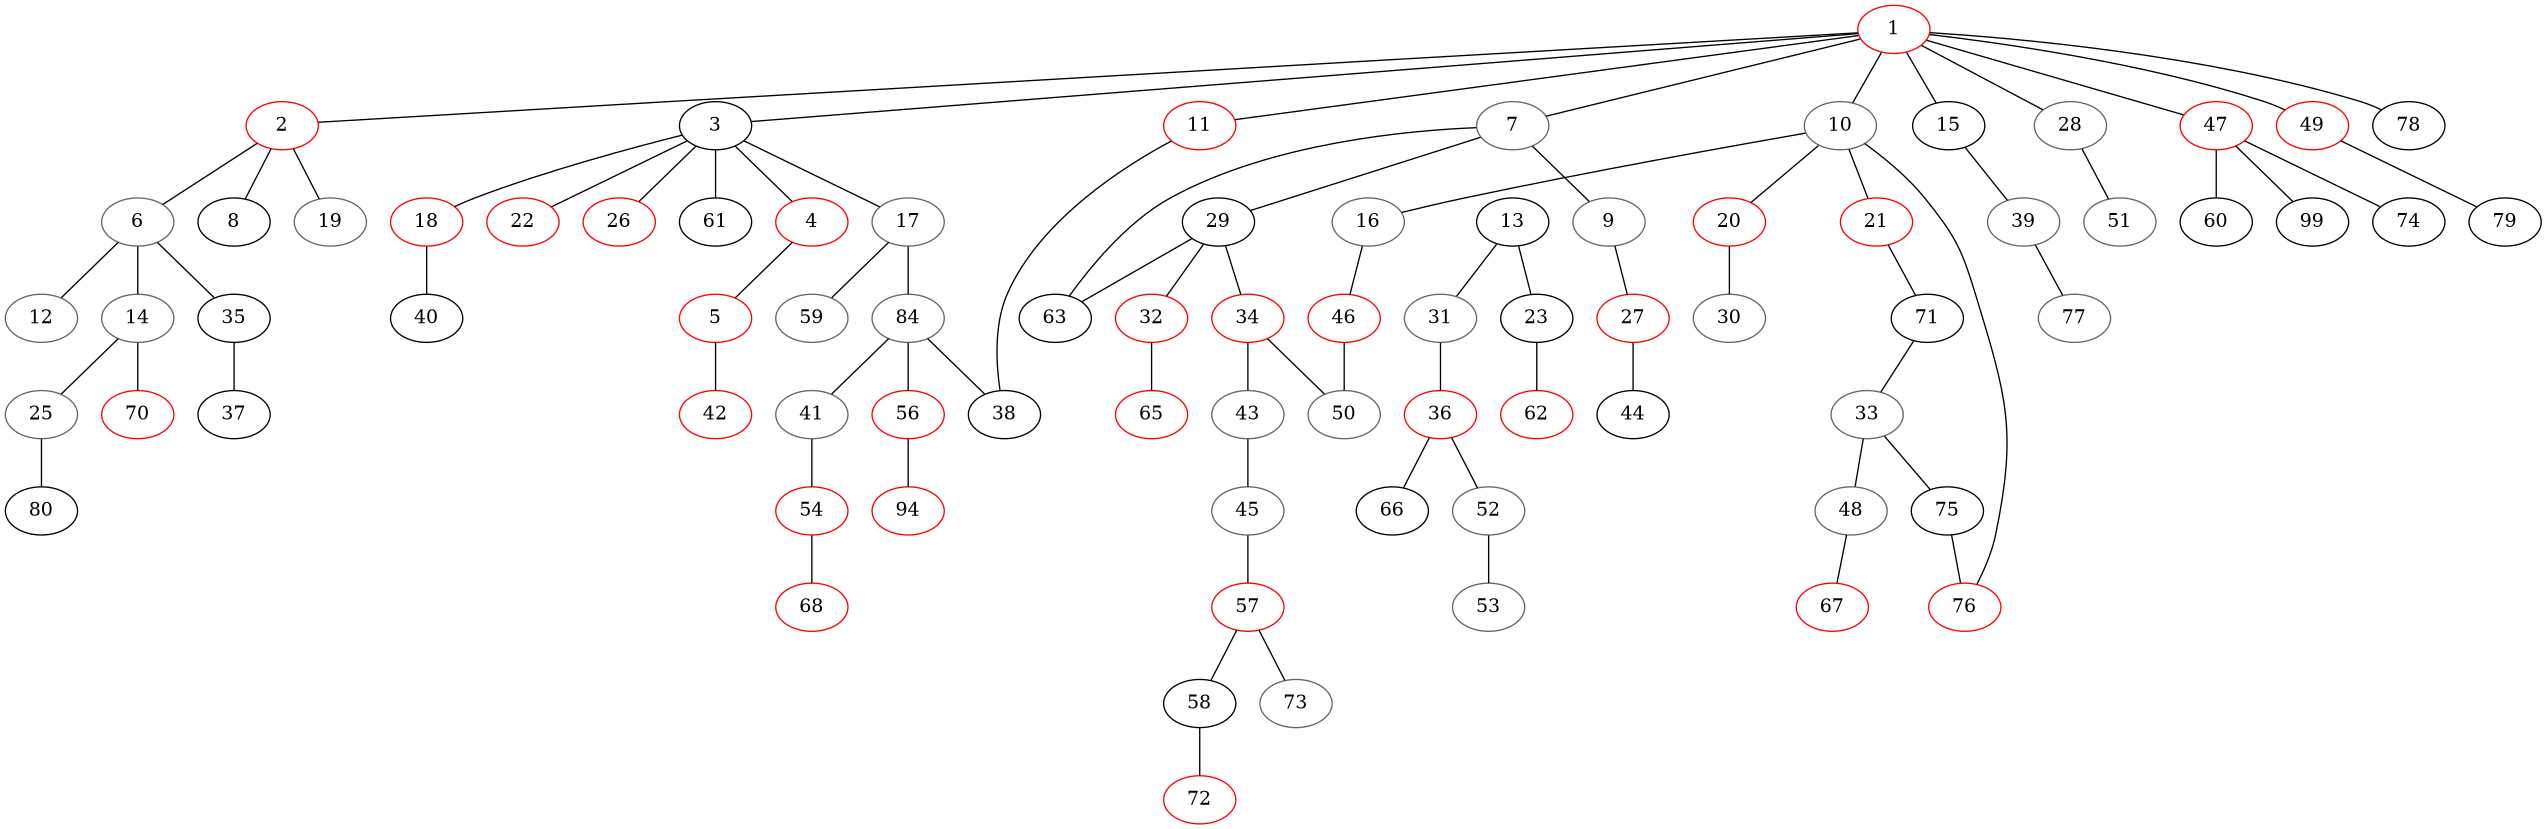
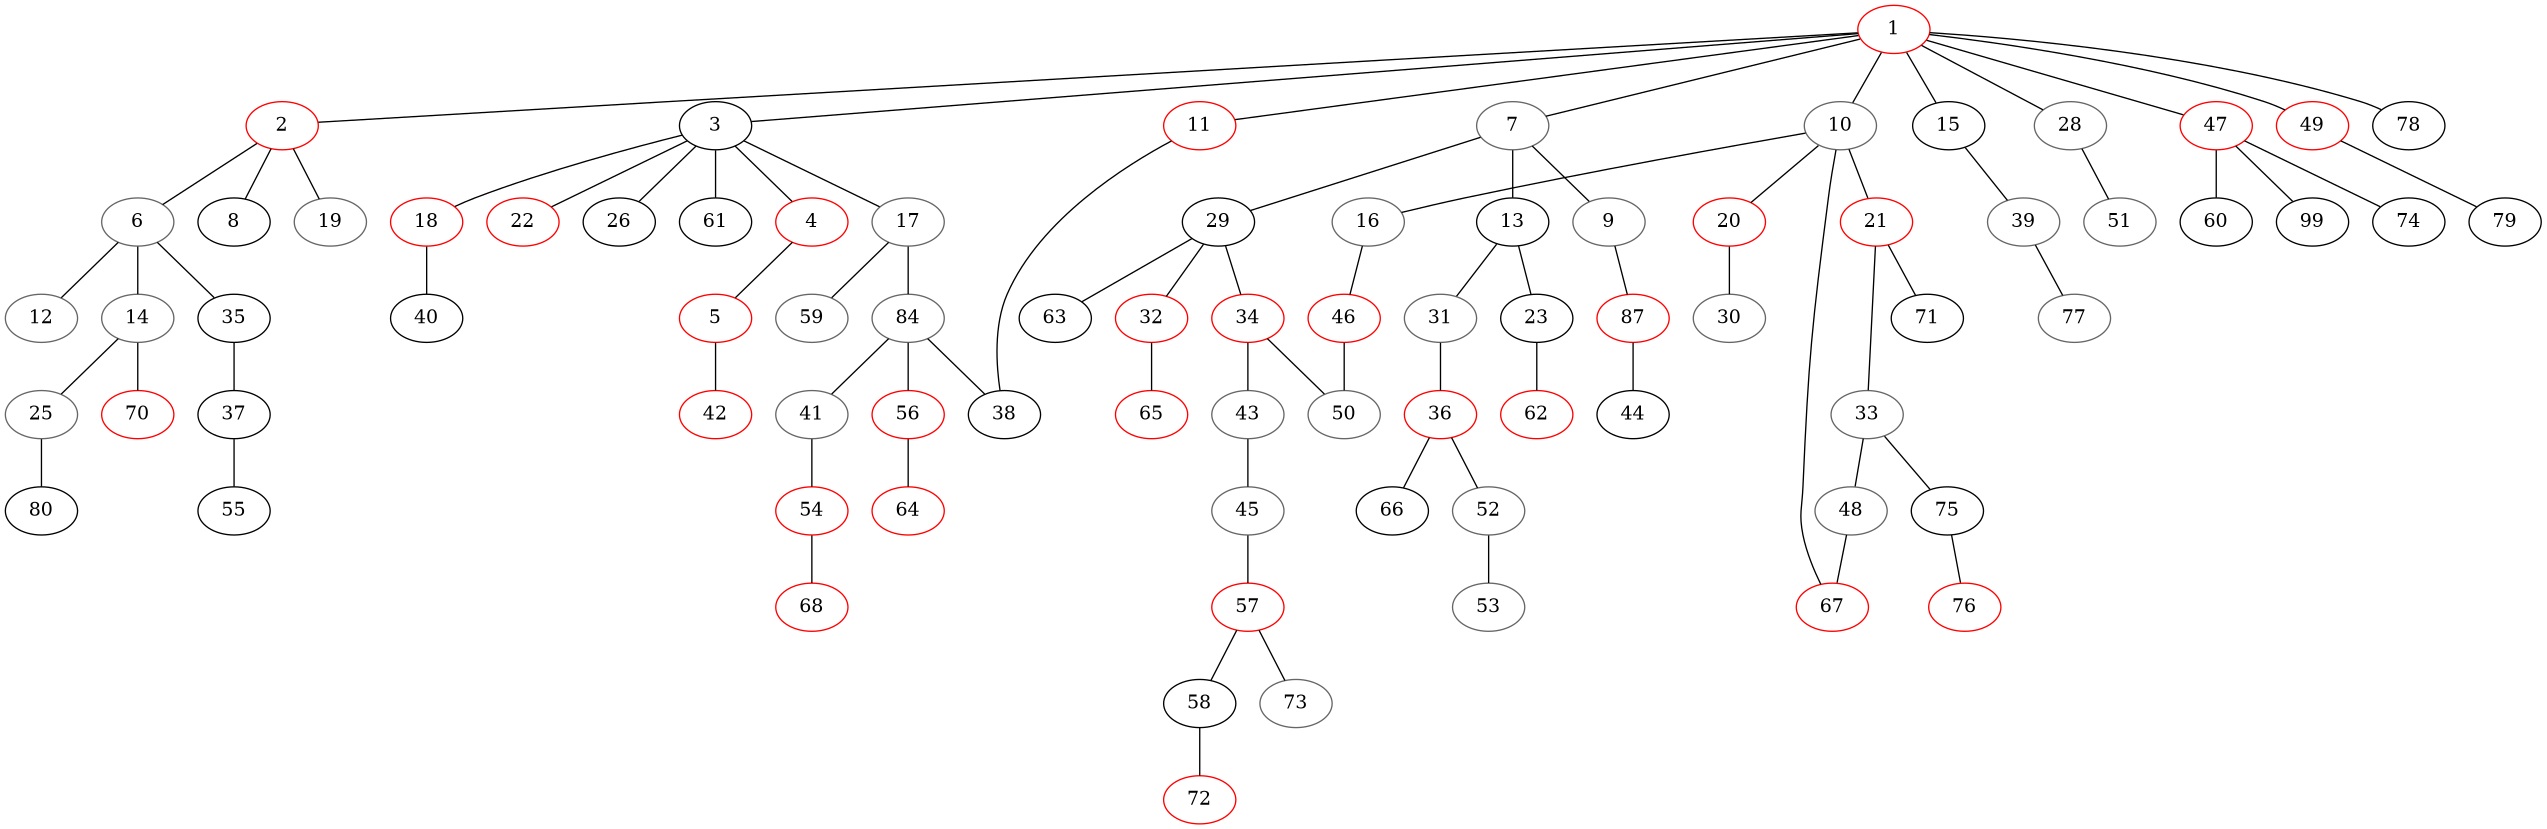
edge "7" -- "63": now "7" -- "13"
node "26": color red -> black
node "27": label "27" -> "87"
edge "10" -- "76": now "10" -- "67"
edge "71" -- "33": now "21" -- "33"
node "55": added
node "94": label "94" -> "64"
